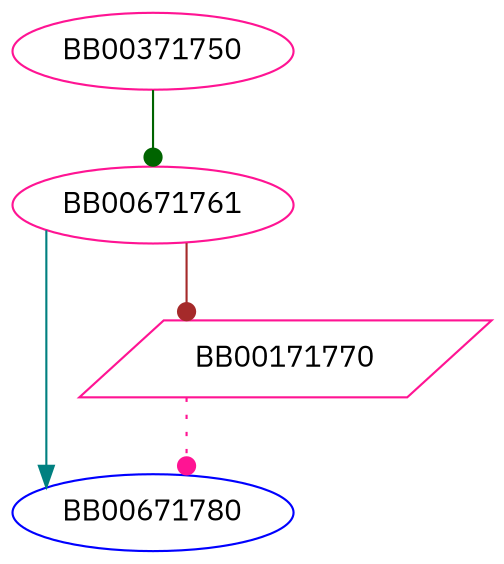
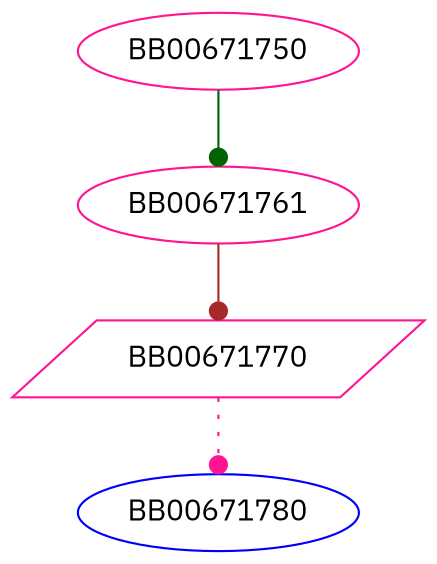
node "BB00371750": label "BB00371750" -> "BB00671750"
edge "BB00671761" -> "BB00671780": removed
node "BB00171770": label "BB00171770" -> "BB00671770"
